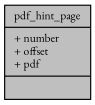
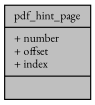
node "pdf_hint_page": text "+ pdf" -> "+ index"
